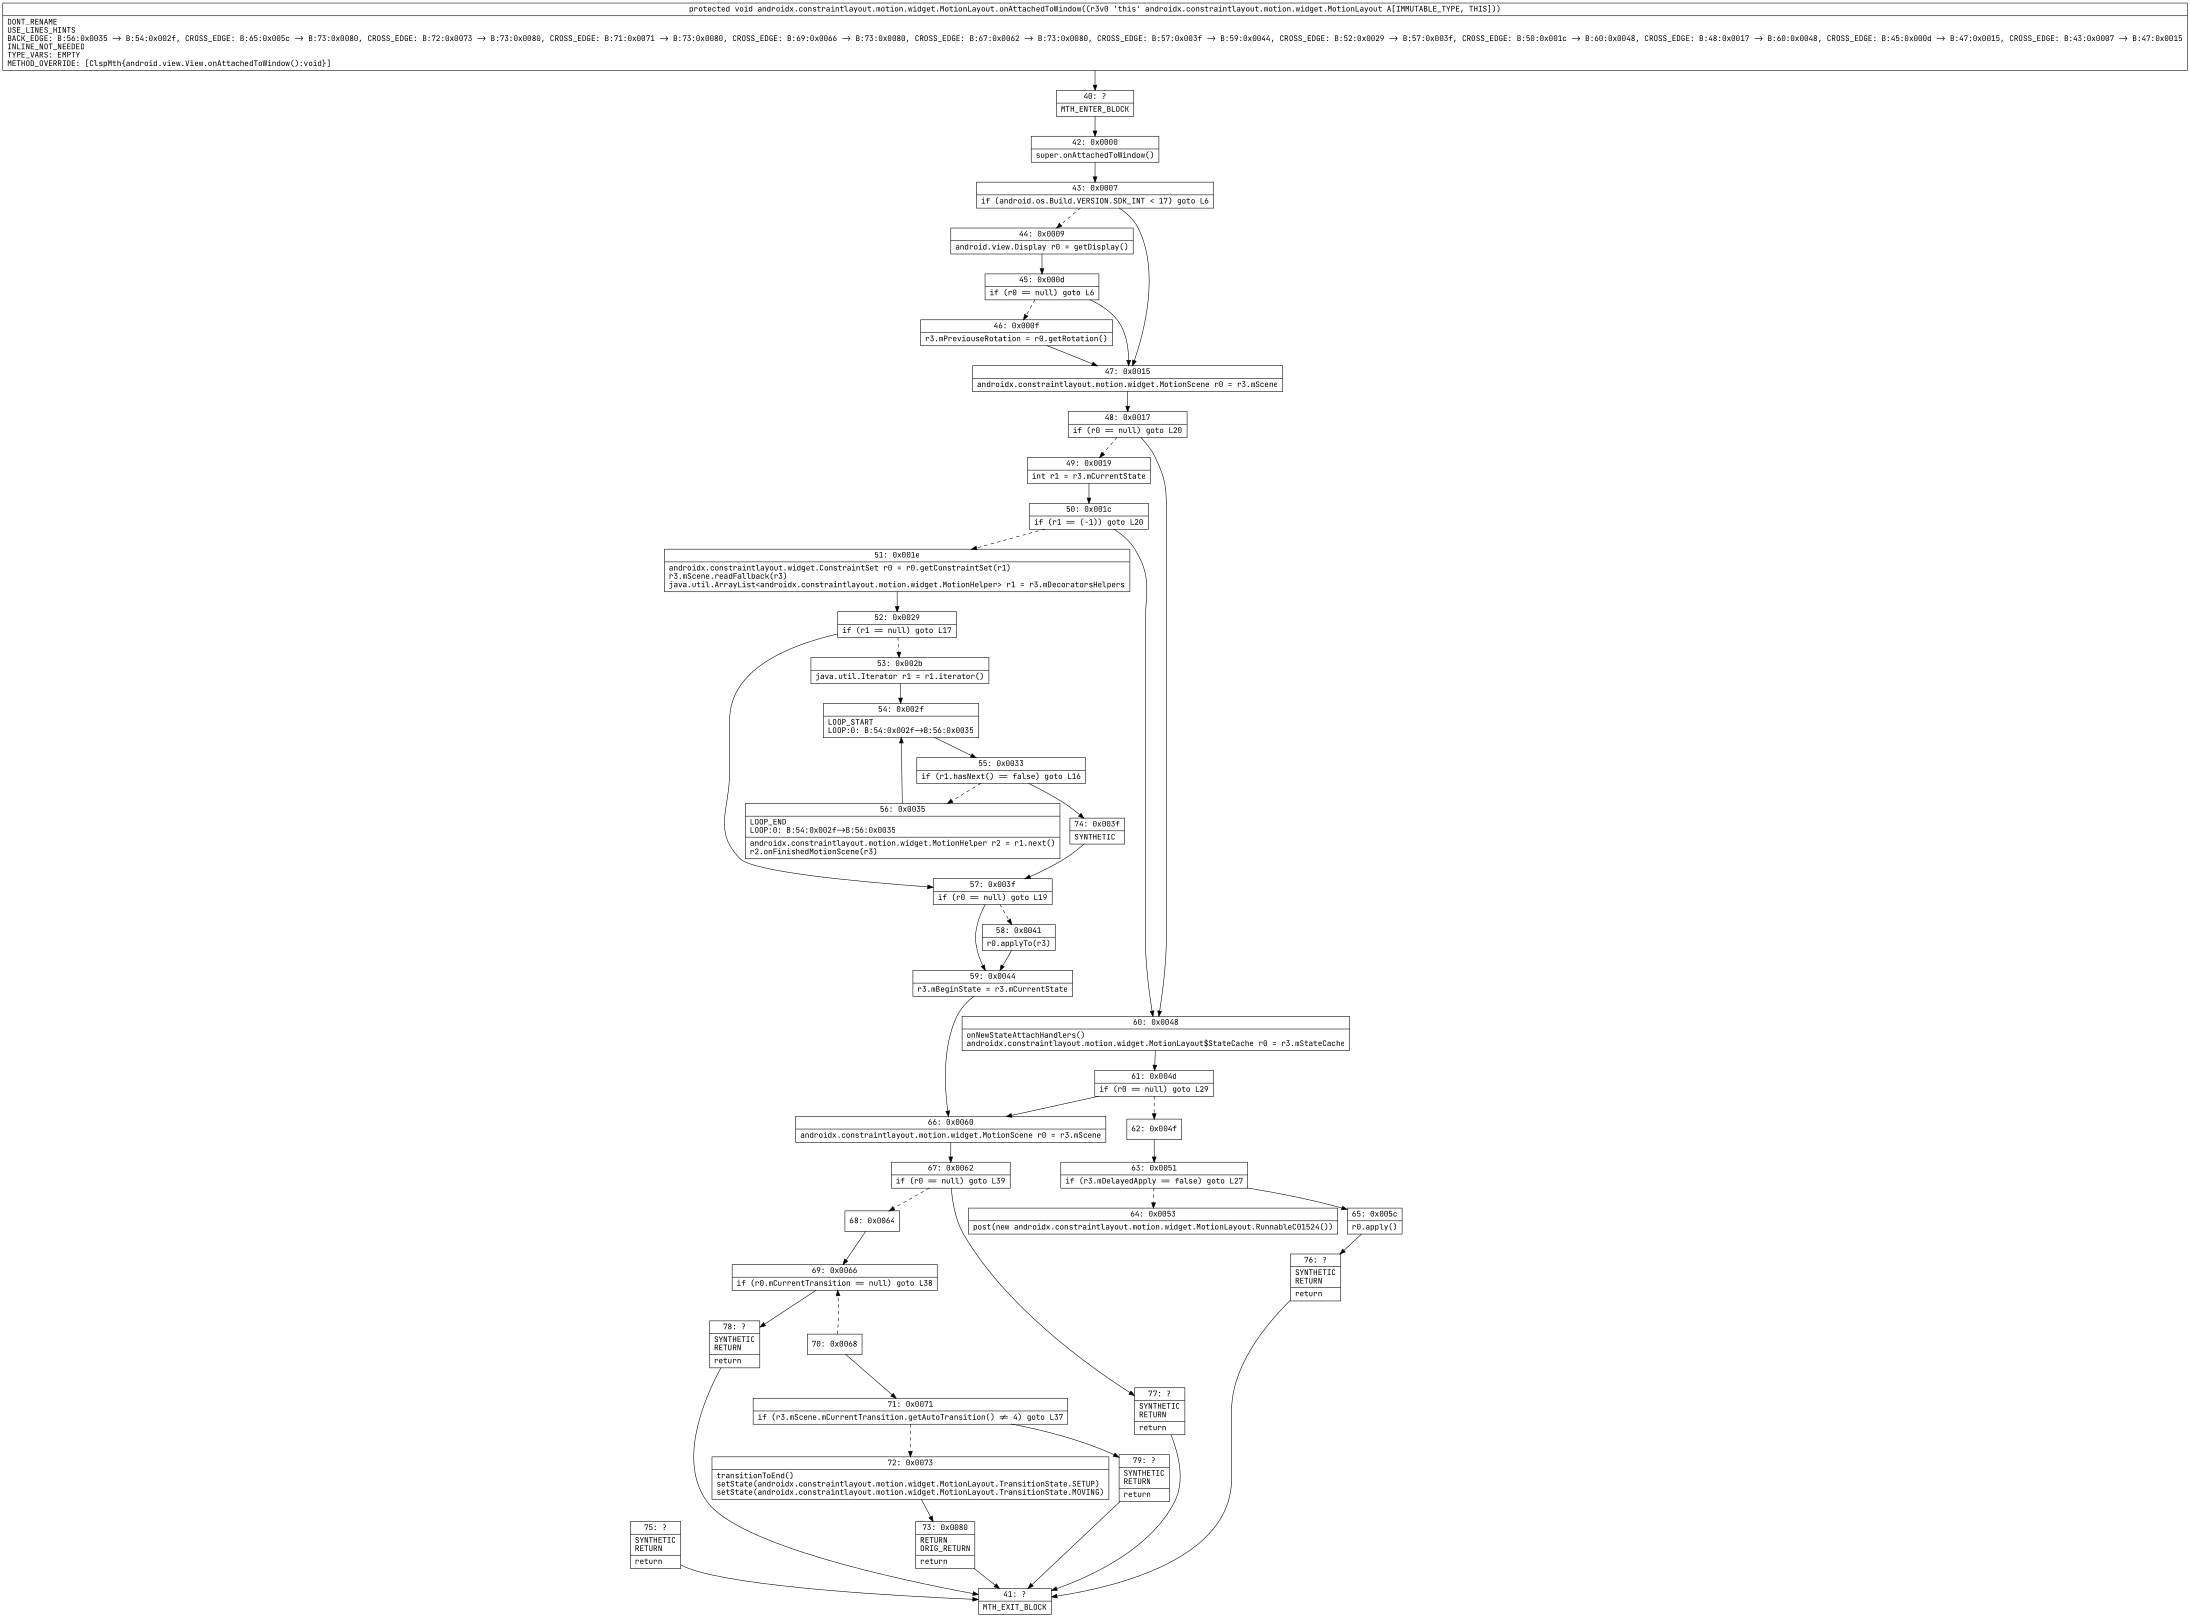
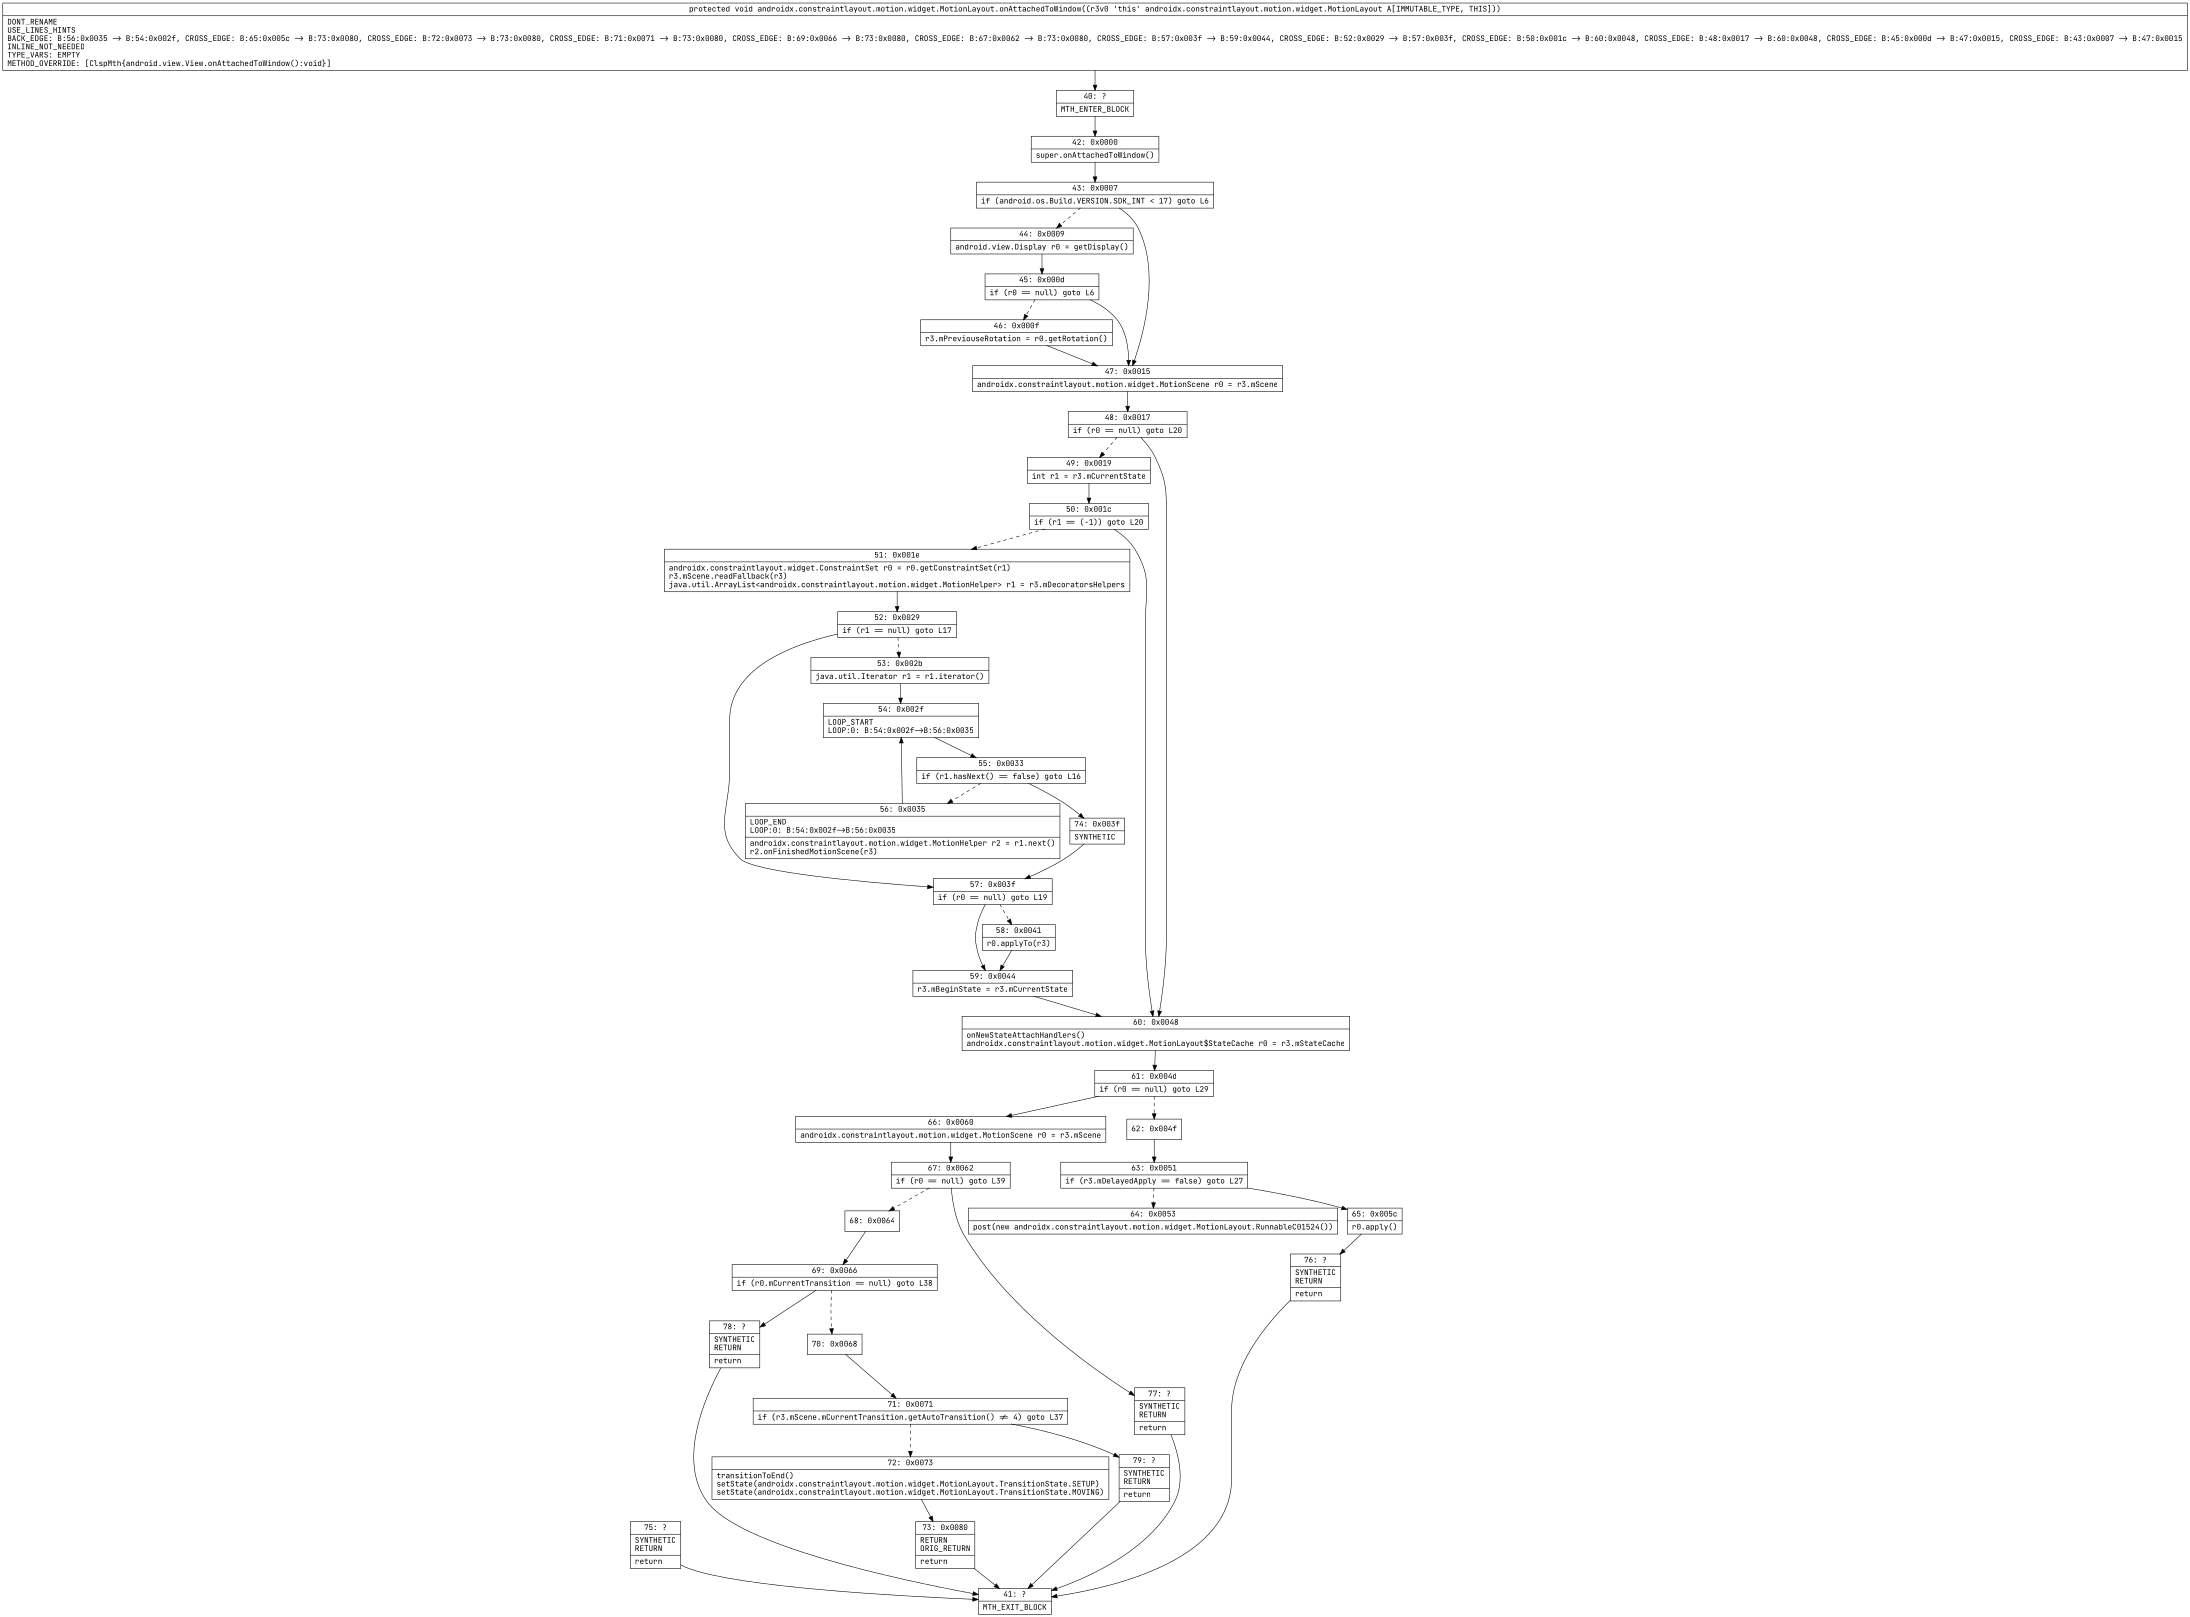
edge "59: 0x0044" -> "66: 0x0060": now "59: 0x0044" -> "60: 0x0048"
edge "70: 0x0068" -> "69: 0x0066": reversed
